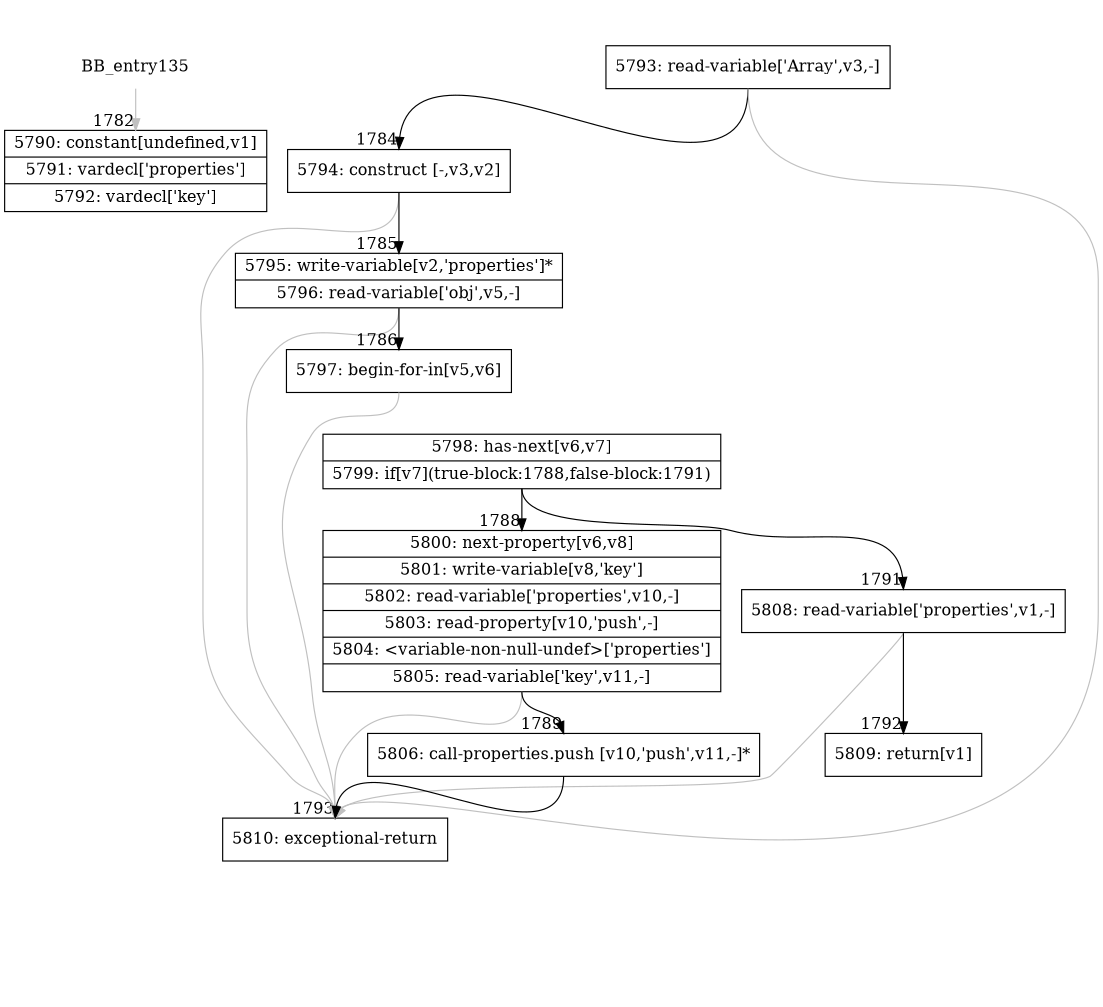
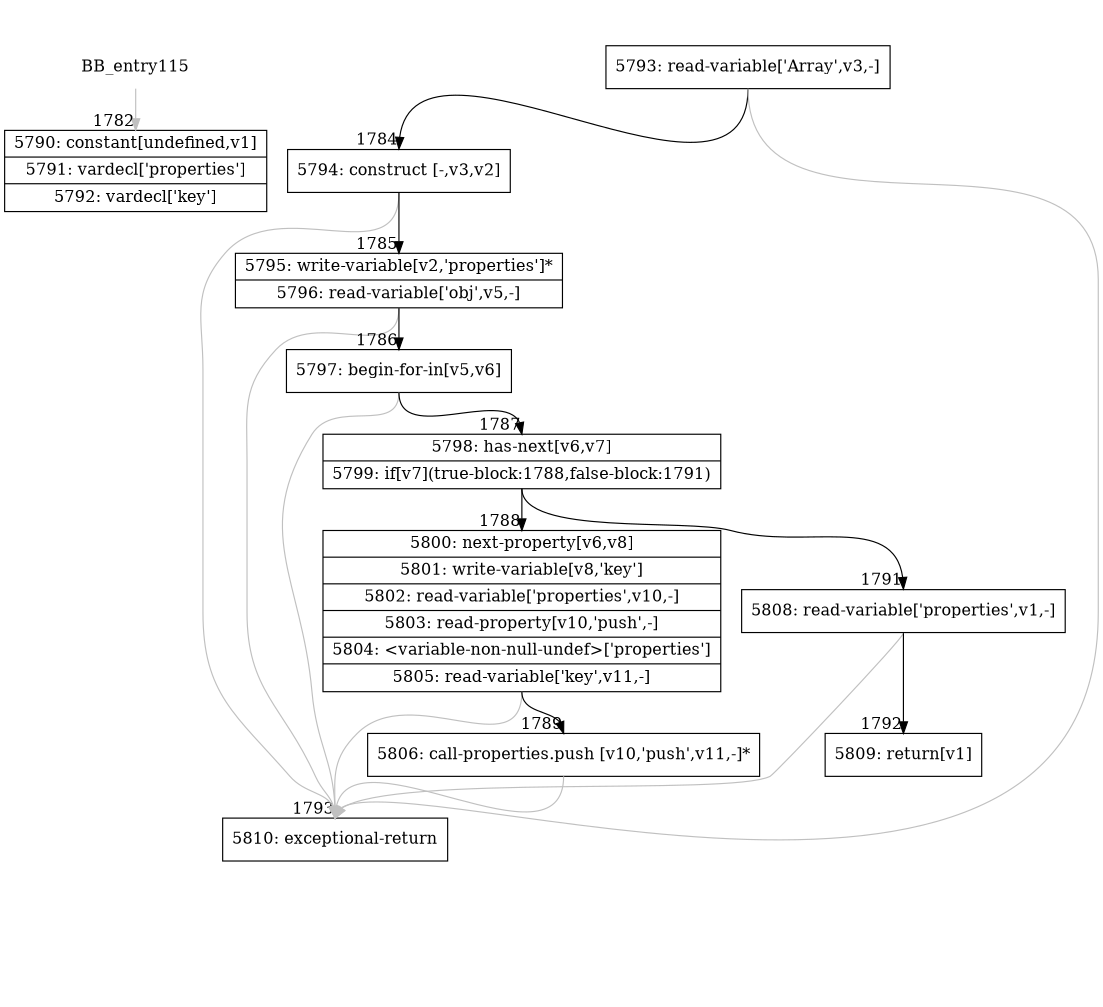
node "BB_entry135": label "BB_entry135" -> "BB_entry115"
edge "5797: begin-for-in[v5,v6]" -> "5798: has-next[v6,v7]": added
edge "5806: call-properties.push [v10,'push',v11,-]*" -> "5810: exceptional-return": color black -> gray
